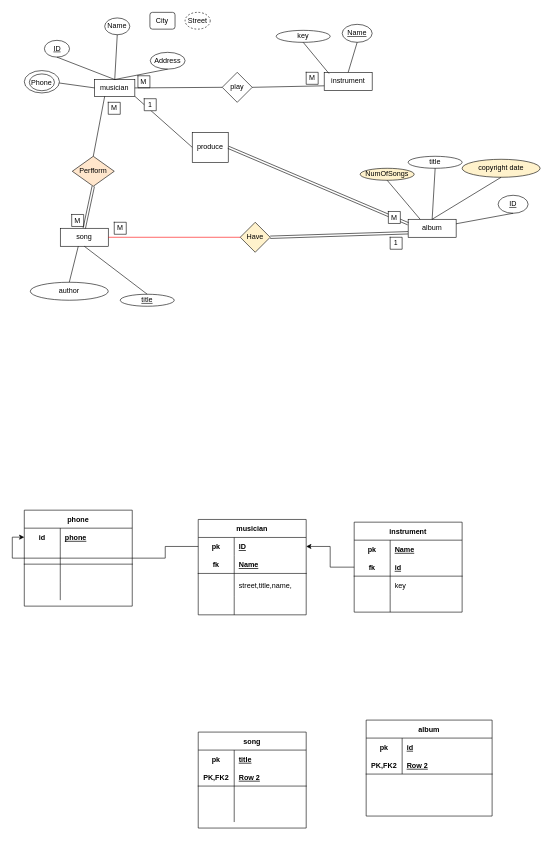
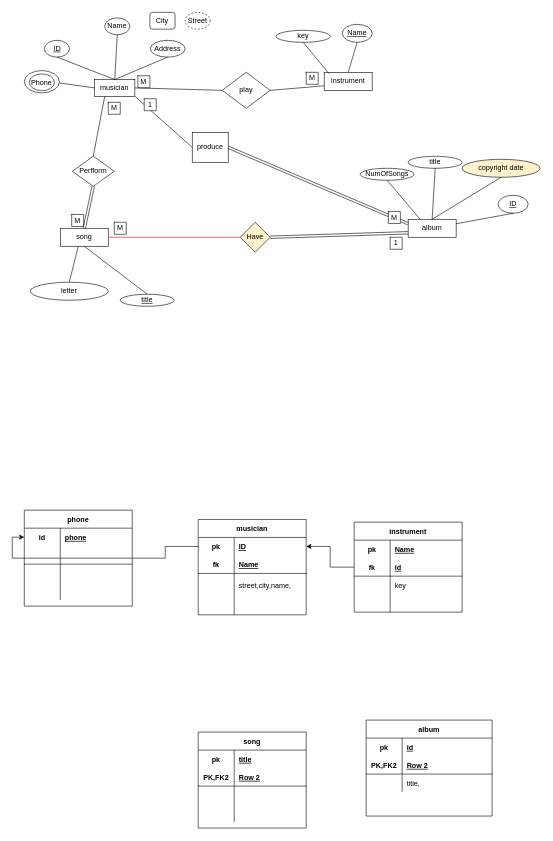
node "Address": moved (168, 61) -> (168, 49)
node "play": size 30x30 -> 48x36
node "Perfform": fillcolor #ffe6cc -> #ffffff
node "NumOfSongs": fillcolor #fff2cc -> #ffffff
node "author": label "author" -> "letter"
node "street,title,name,": label "street,title,name," -> "street,city,name,"
node "title,": added
